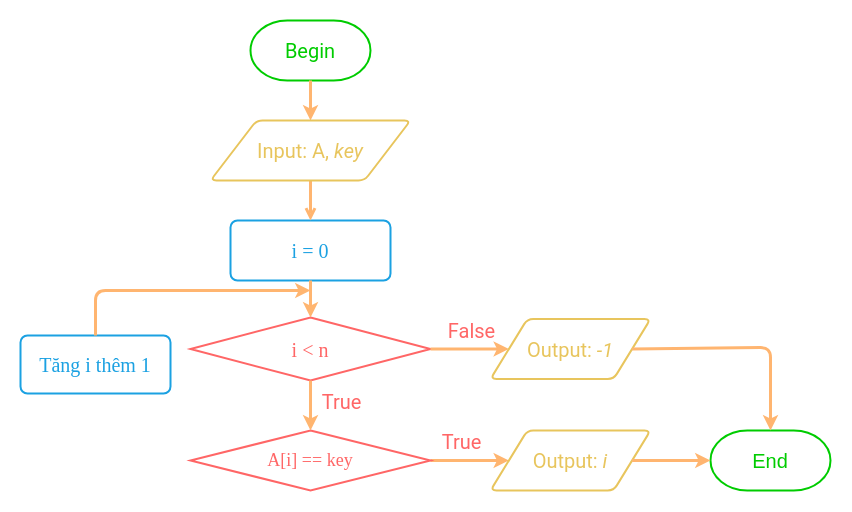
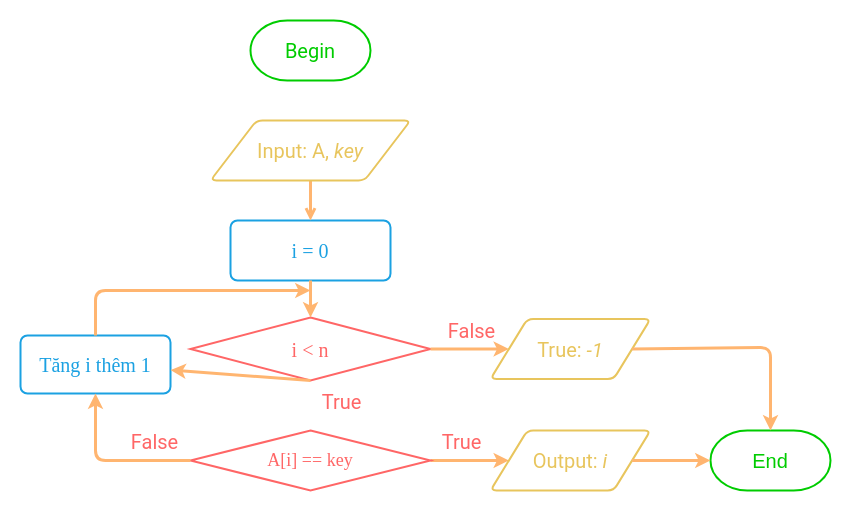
edge "Begin" -> "Input: A, key": removed
node "Output: -1": label "Output: -1" -> "True: -1"
edge "i < n" -> "A[i] == key": now "i < n" -> "Tăng i thêm 1"
edge "A[i] == key" -> "Tăng i thêm 1": added, label "False"
